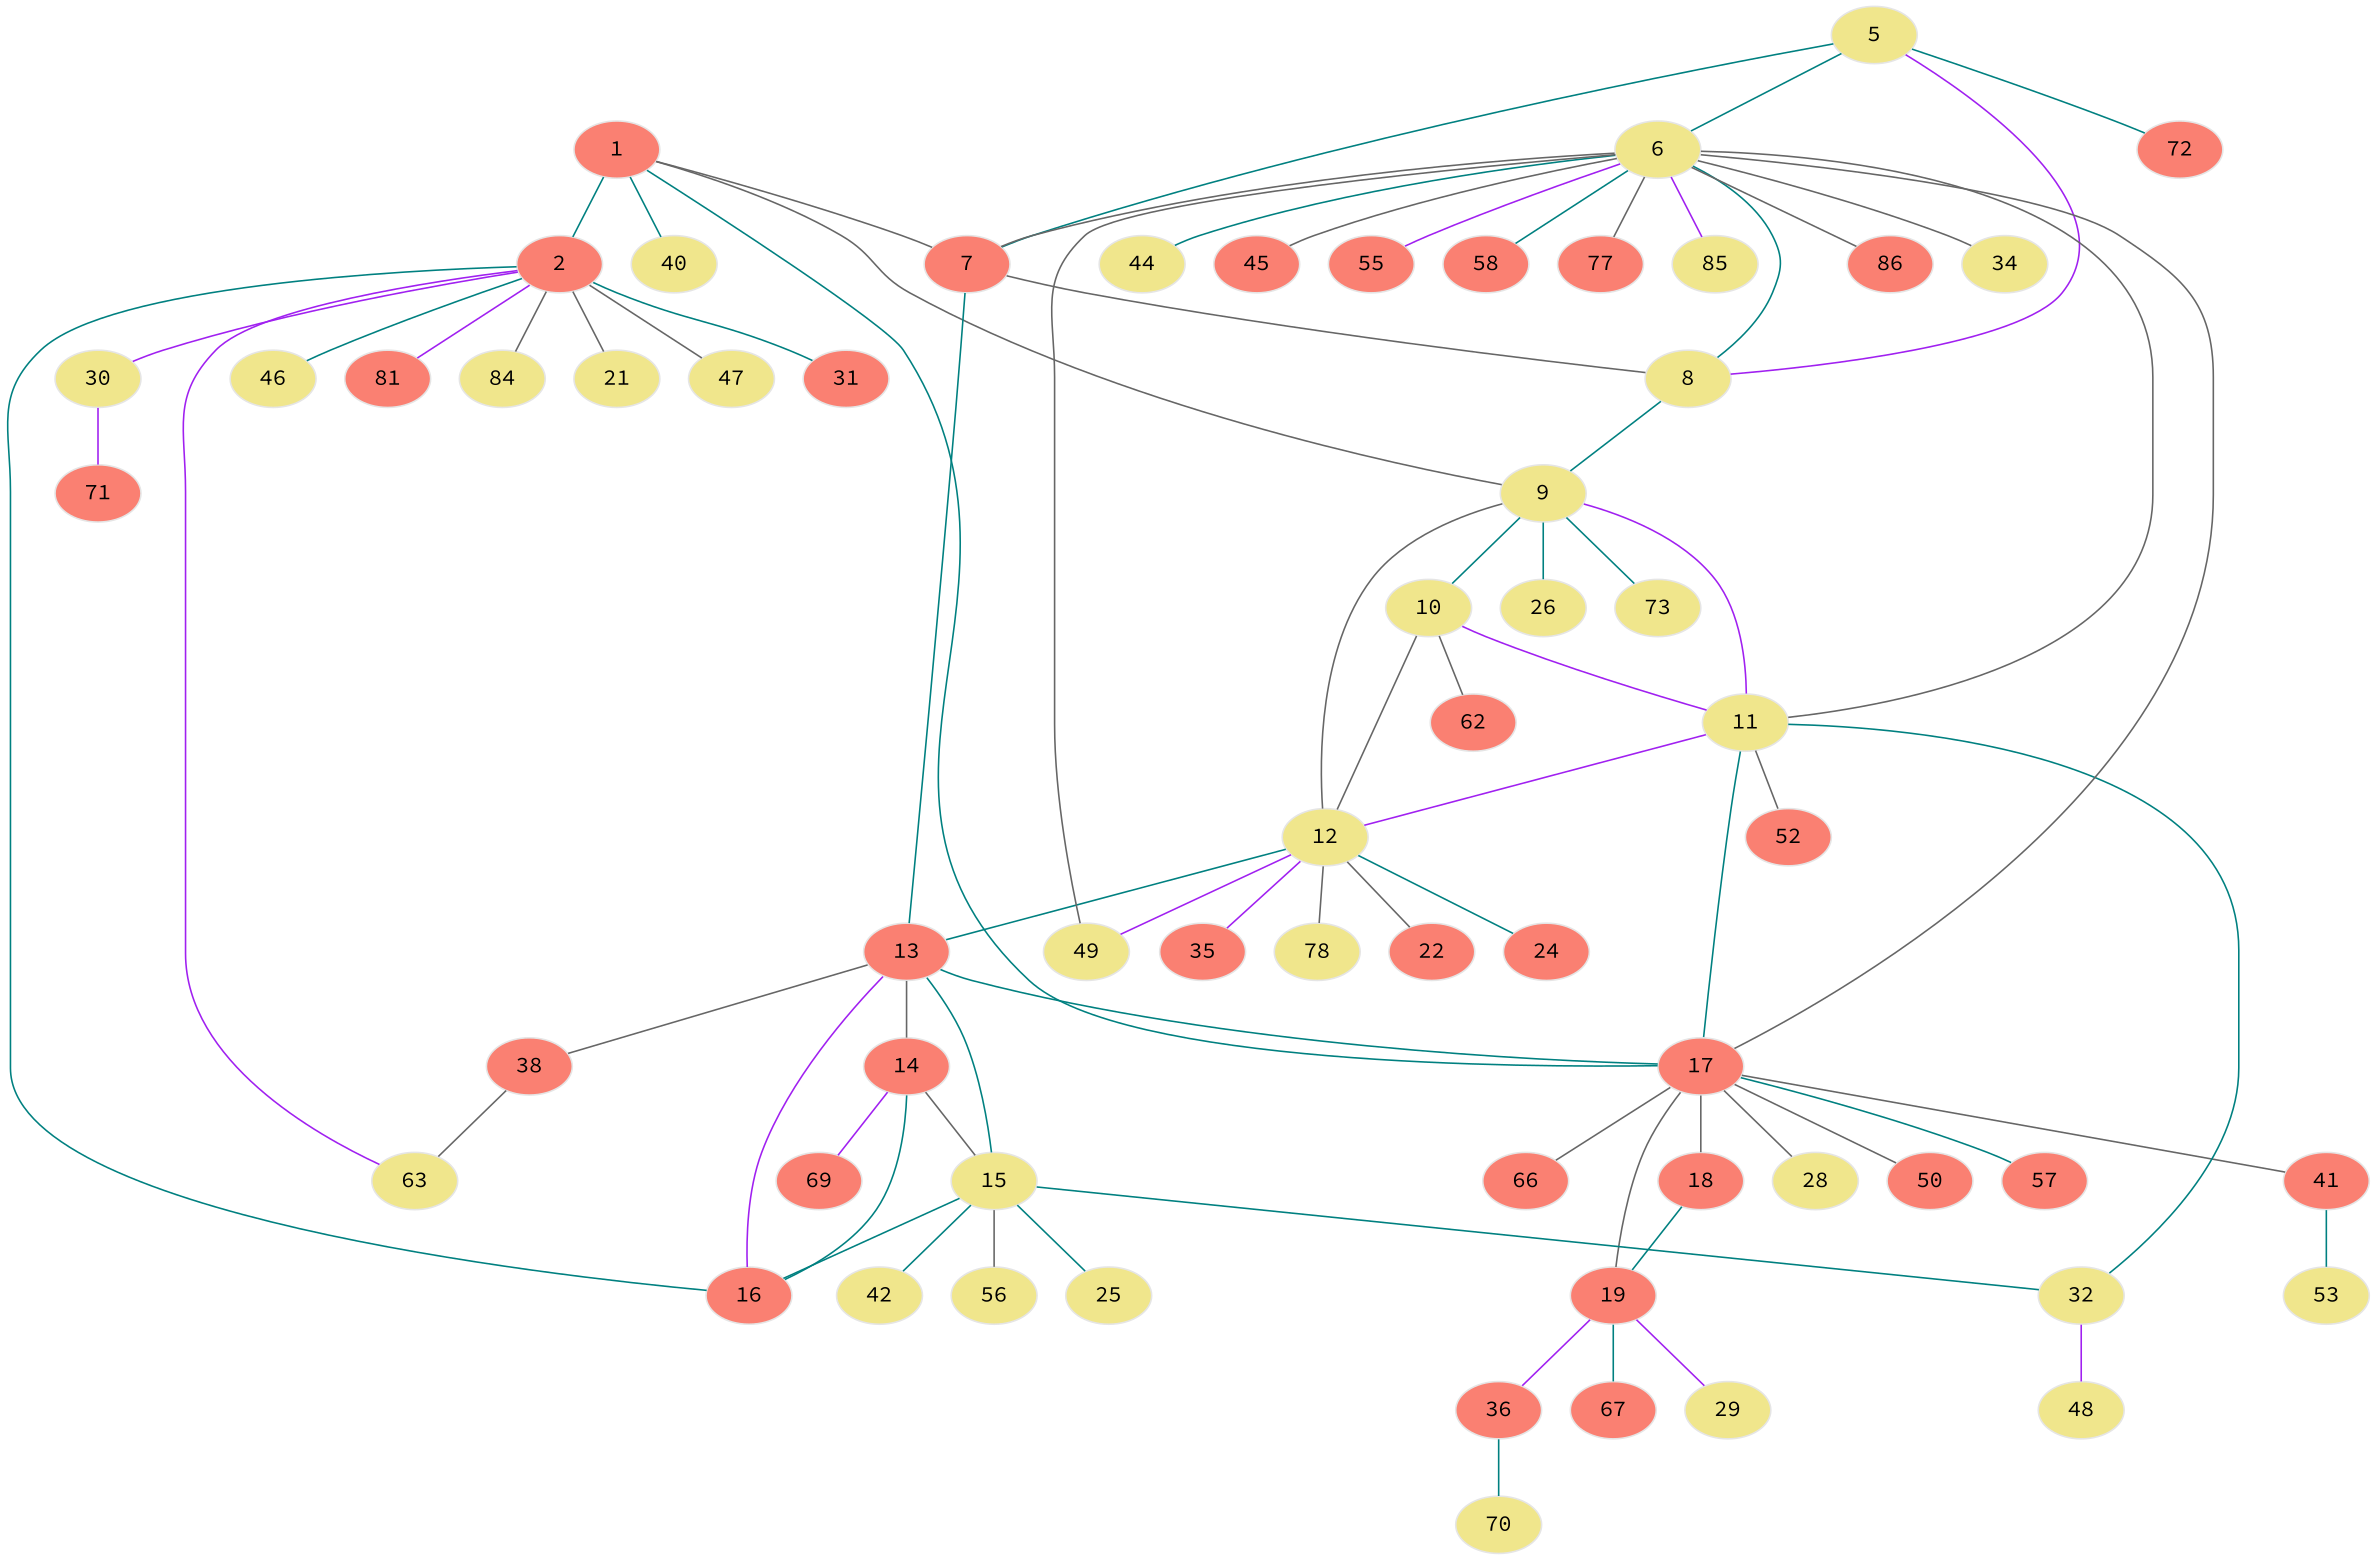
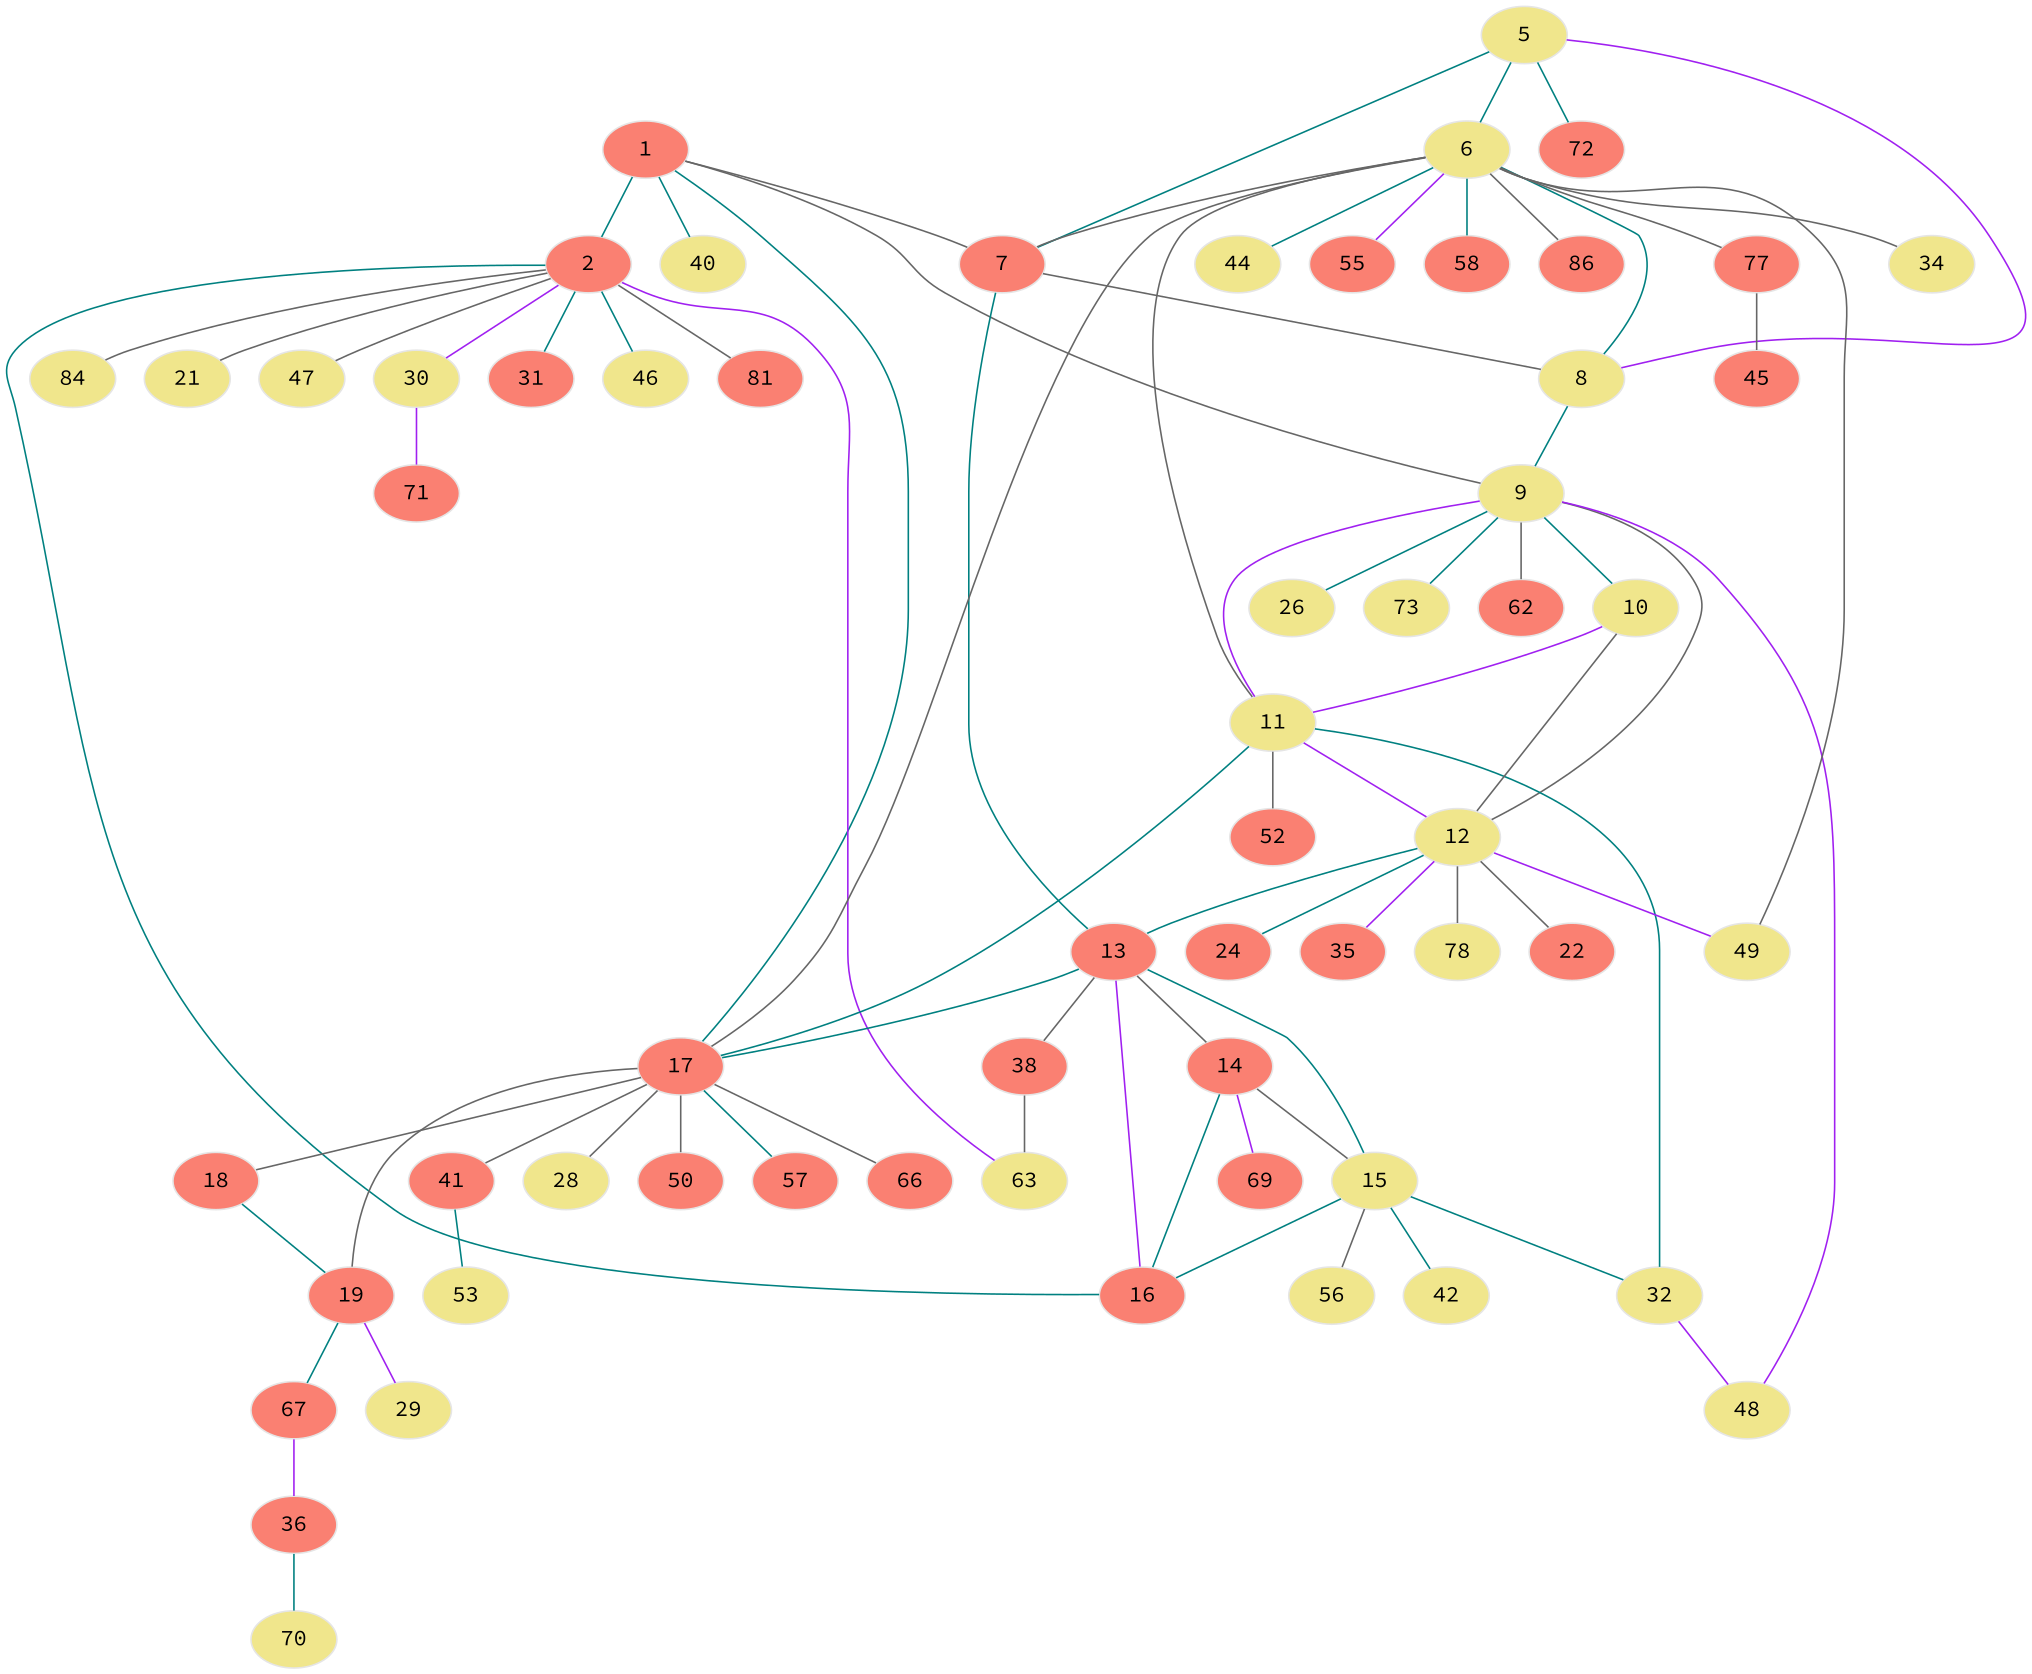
edge "6" -- "45": now "77" -- "45"
node "85": removed
edge "2" -- "81": color purple -> gray40
edge "10" -- "62": now "9" -- "62"
edge "9" -- "48": added
node "25": removed
edge "19" -- "36": now "67" -- "36"
